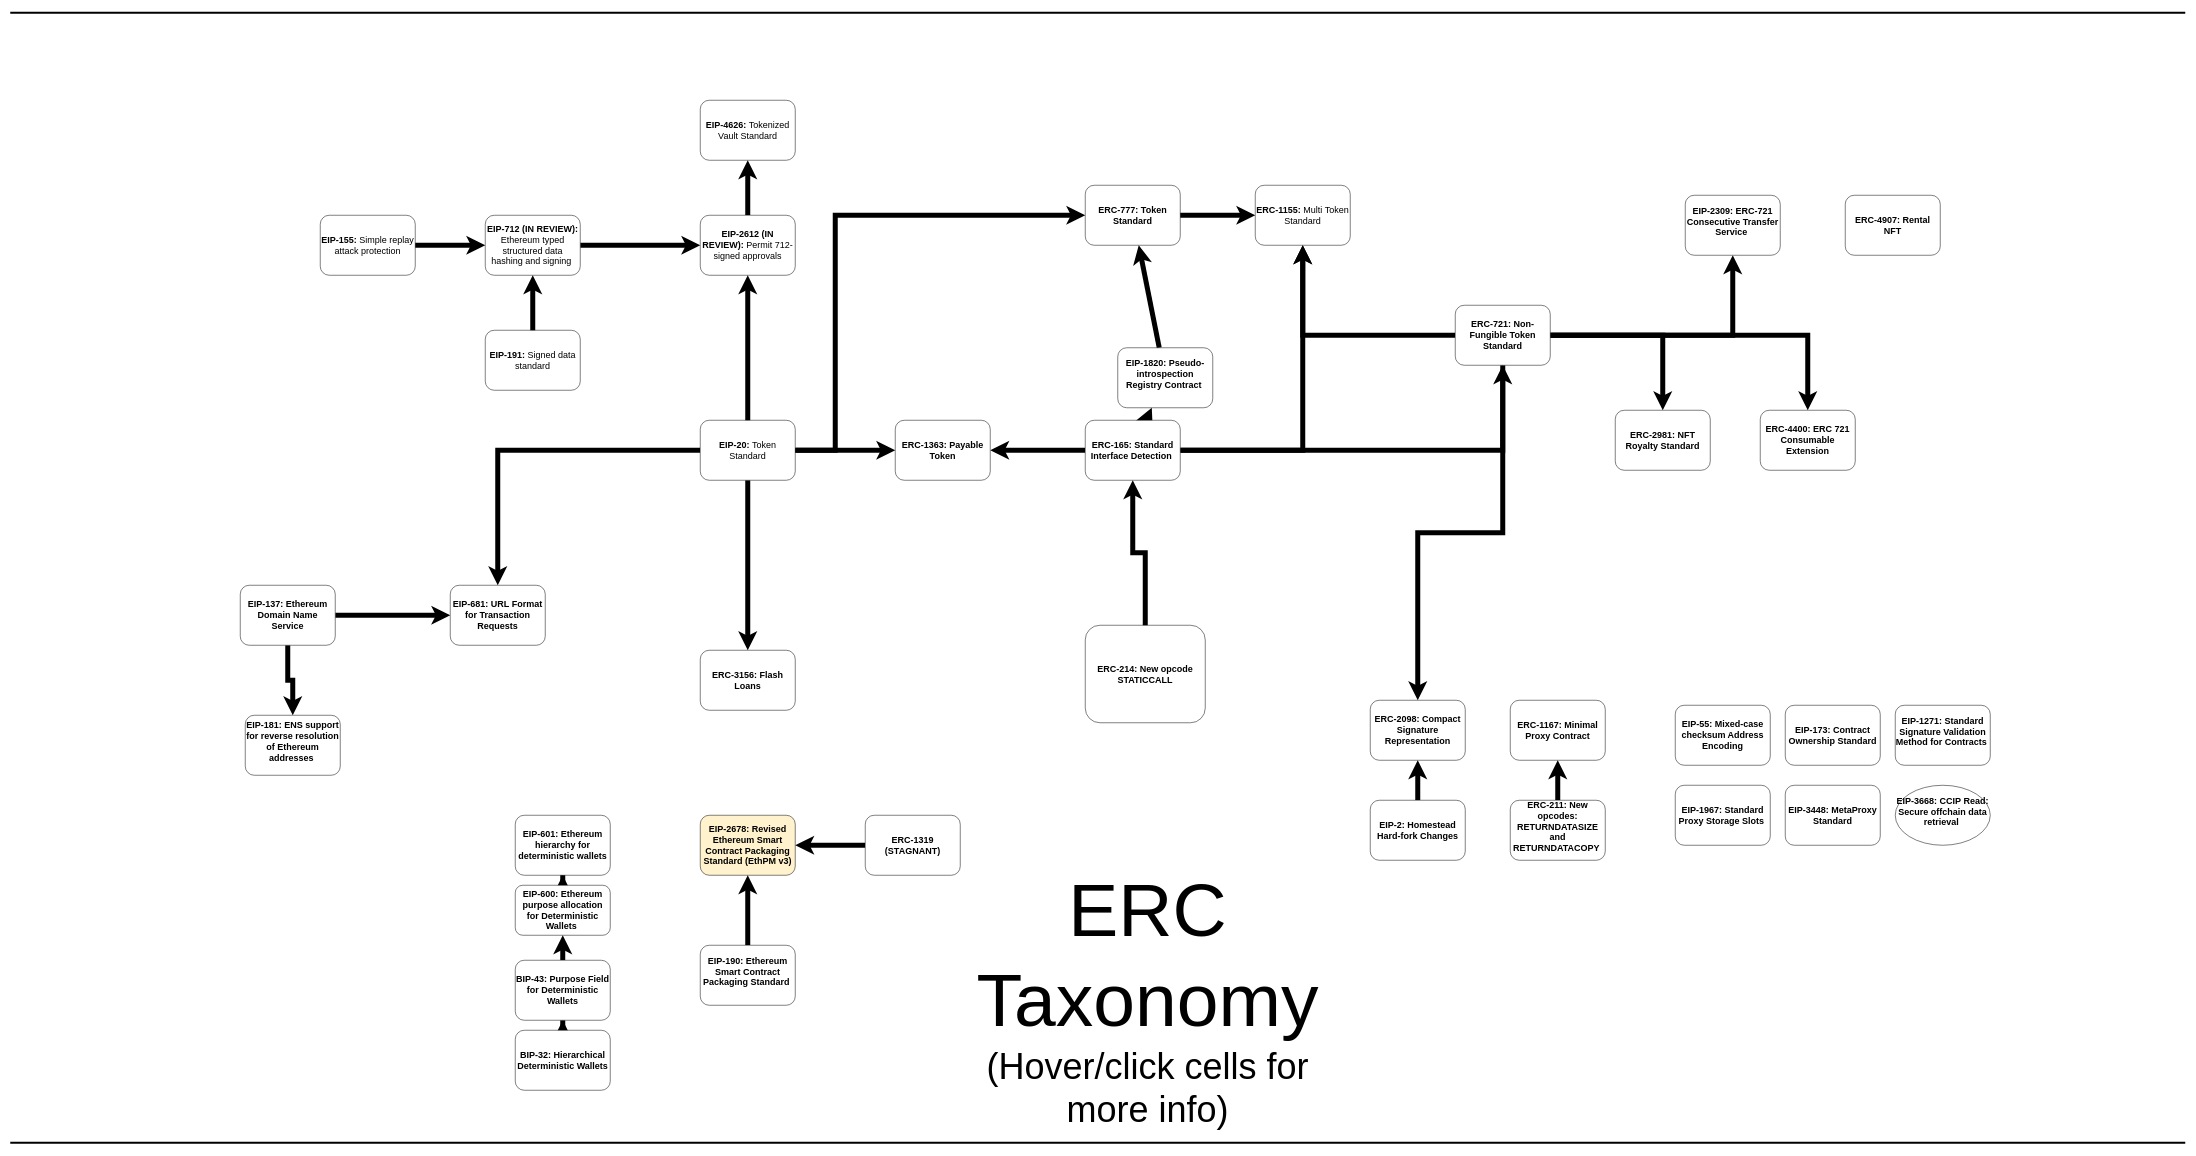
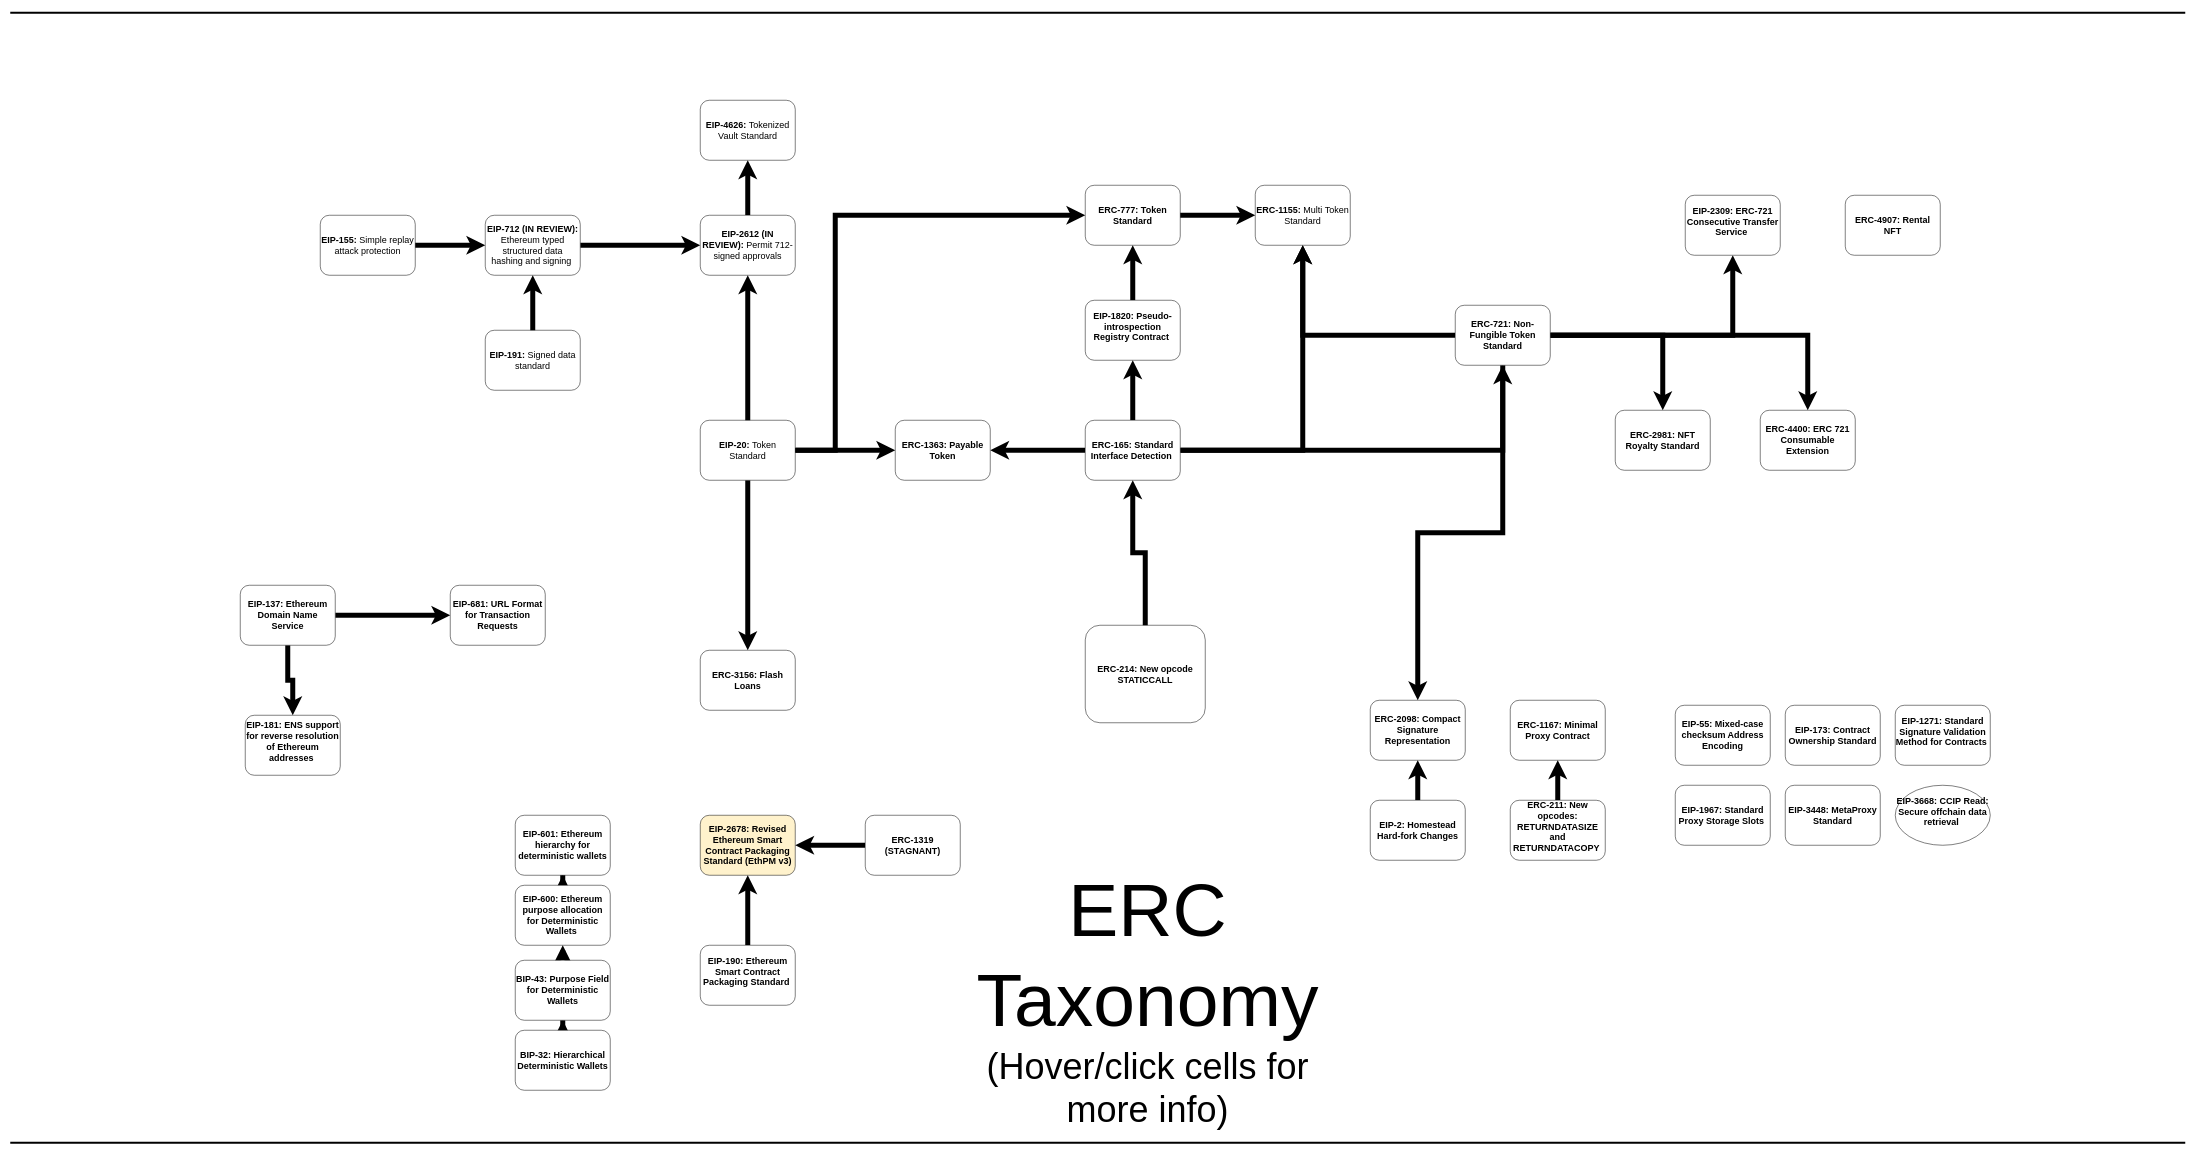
node "EIP-1820: Pseudo-introspection Registry Contract": moved (1165, 378) -> (1133, 330)
edge "EIP-20: Token Standard" -> "EIP-681: URL Format for Transaction Requests": removed
node "EIP-600: Ethereum purpose allocation for Deterministic Wallets": size 95x50 -> 95x60
